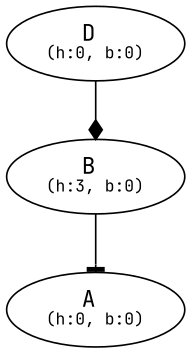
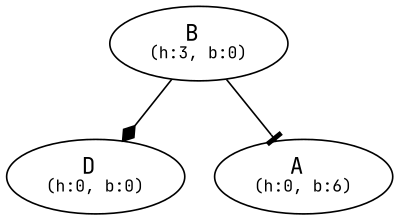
edge "D" -> "B": reversed
node "A": text "(h:0, b:0)" -> "(h:0, b:6)"
